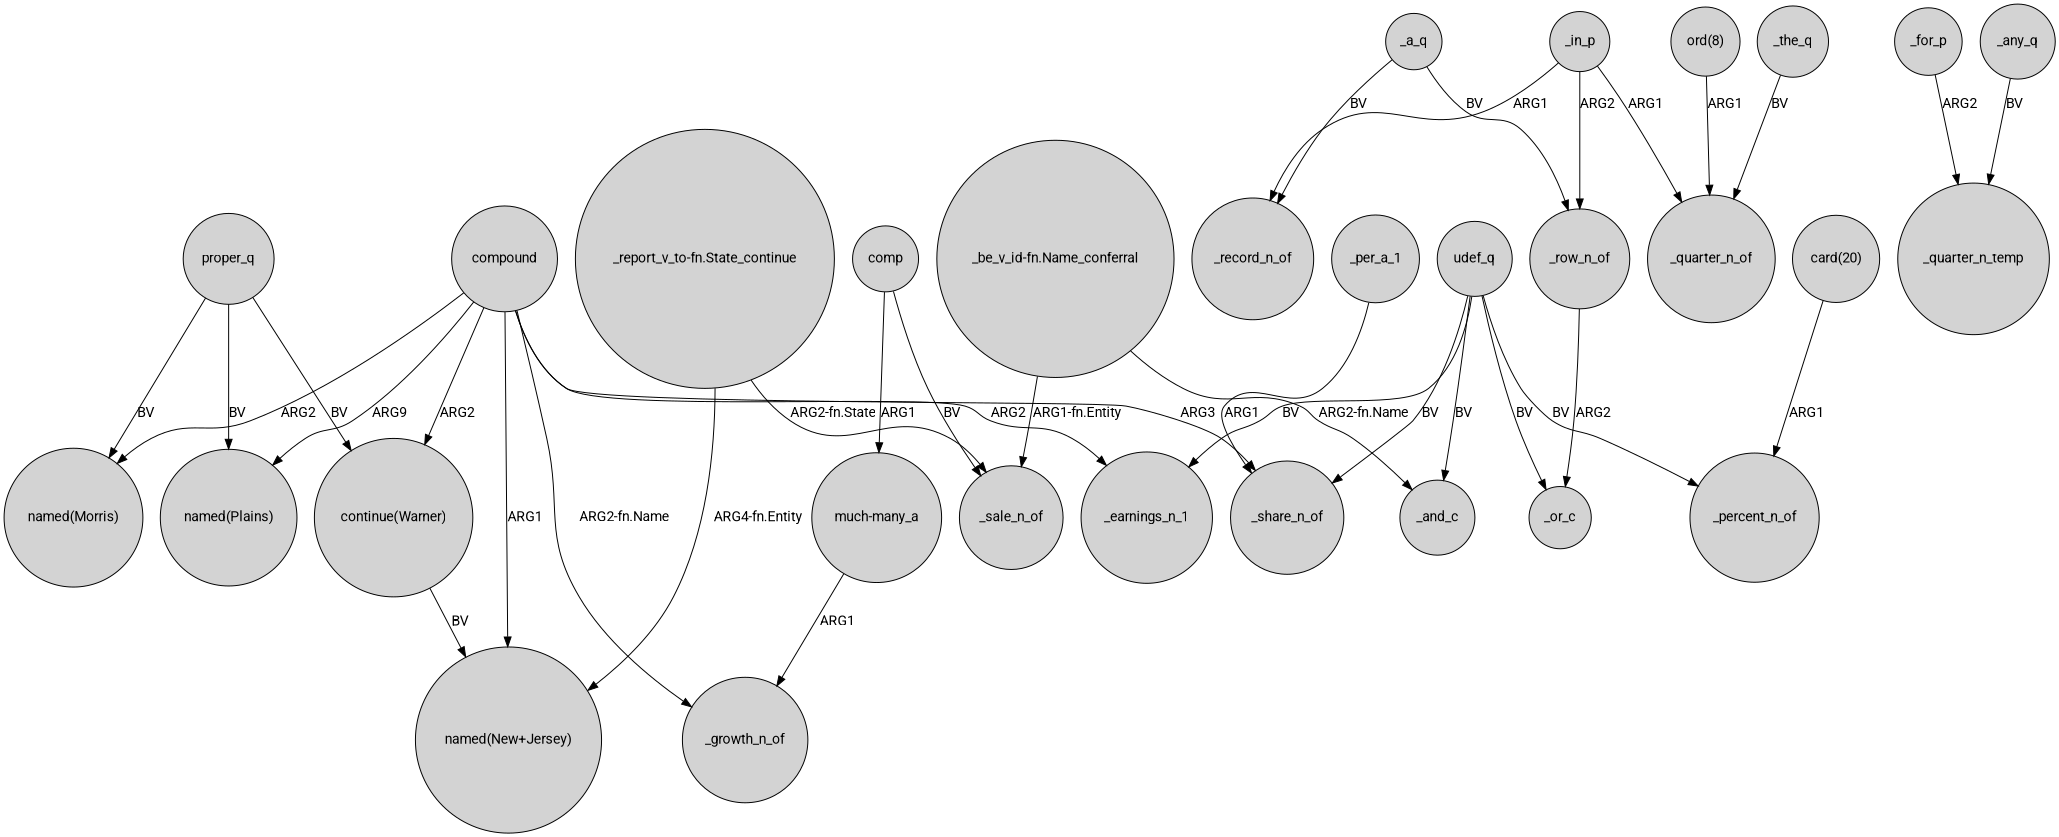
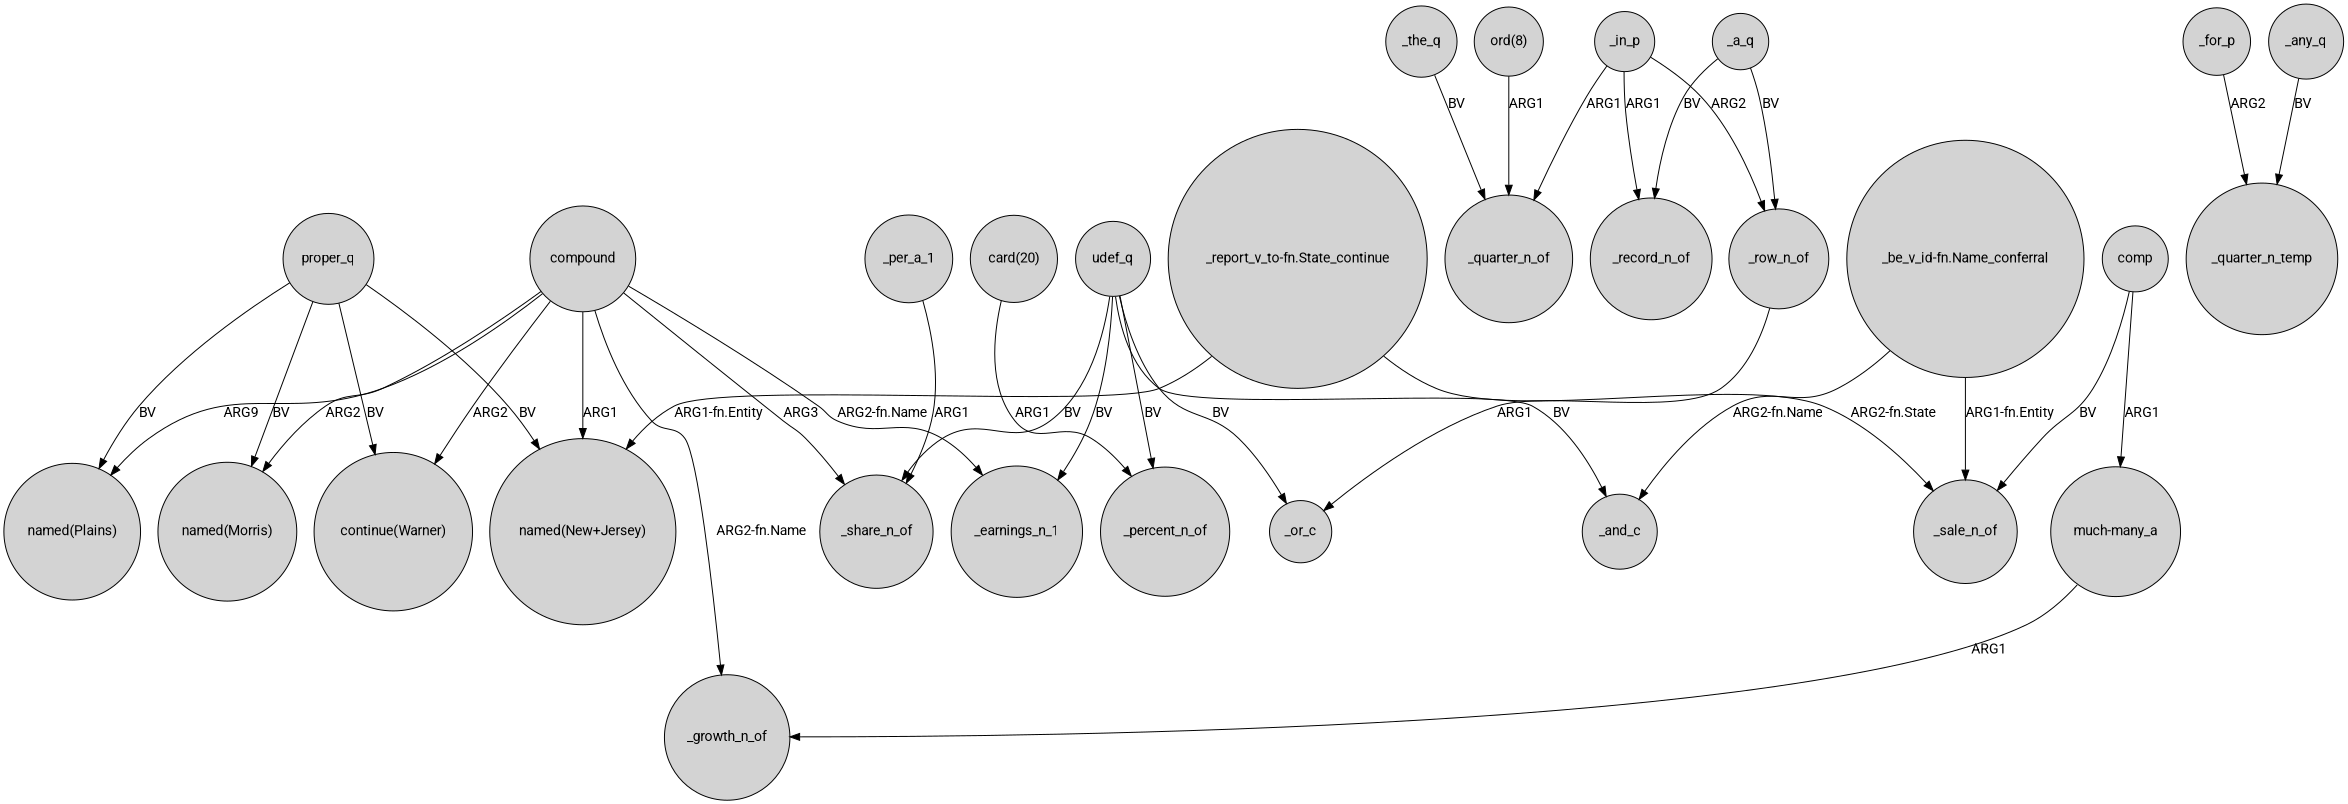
edge "compound" -> "_earnings_n_1": label "ARG2" -> "ARG2-fn.Name"
edge "_row_n_of" -> "_or_c": label "ARG2" -> "ARG1"
edge "_report_v_to-fn.State_continue" -> "named(New+Jersey)": label "ARG4-fn.Entity" -> "ARG1-fn.Entity"
edge "continue(Warner)" -> "named(New+Jersey)": now "proper_q" -> "named(New+Jersey)"
